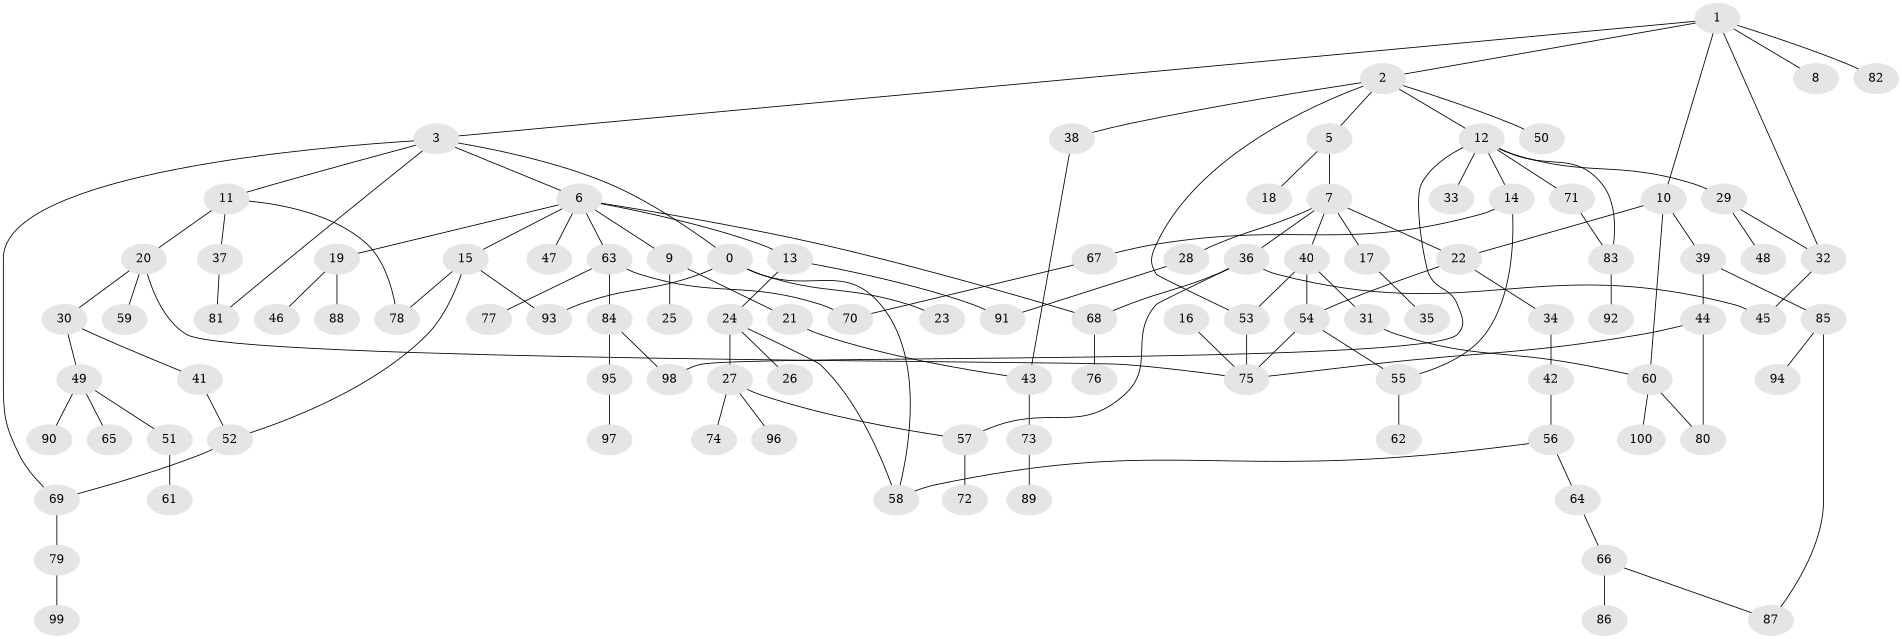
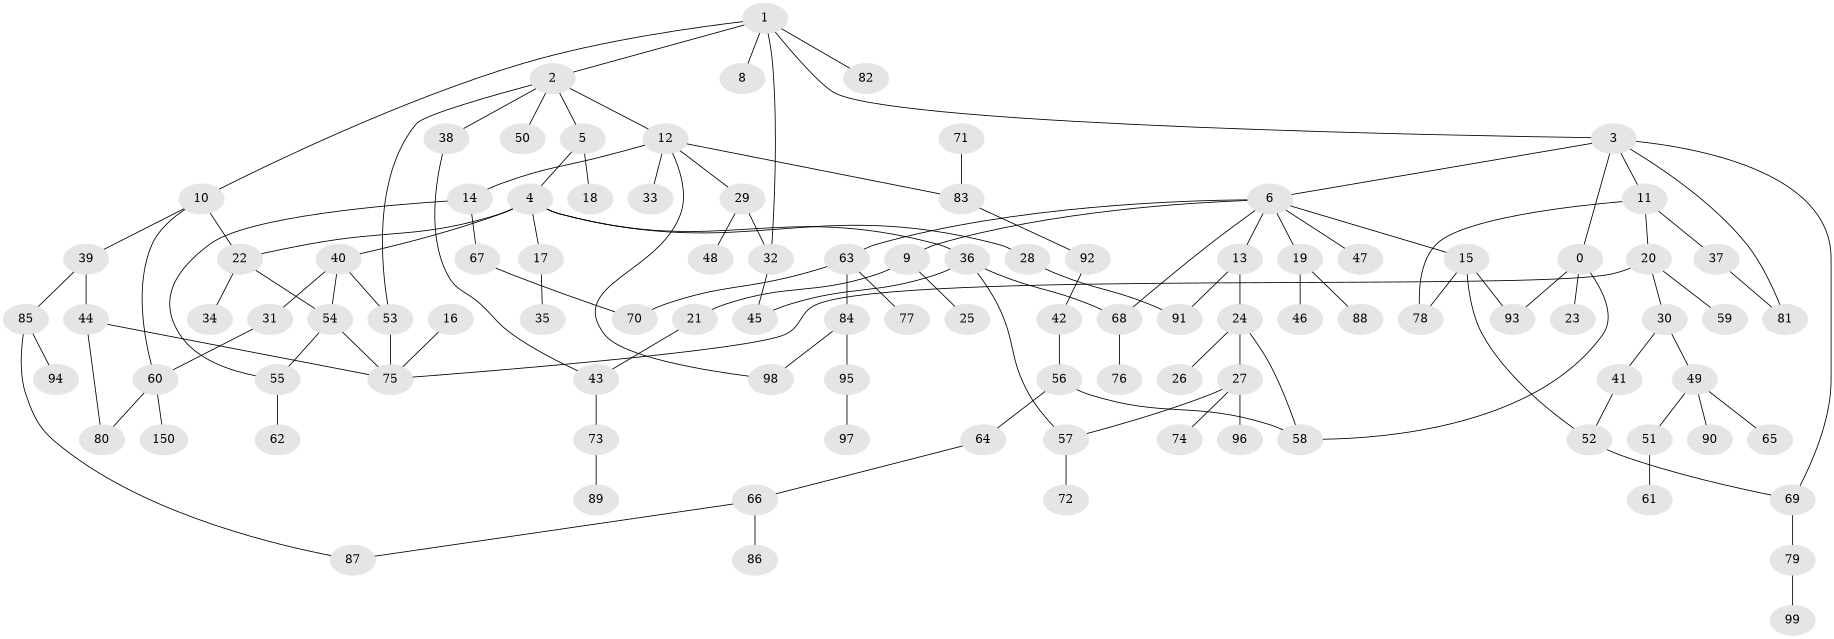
edge "12" -- "71": removed
node "7": label "7" -> "4"
edge "34" -- "42": now "92" -- "42"
node "100": label "100" -> "150"
